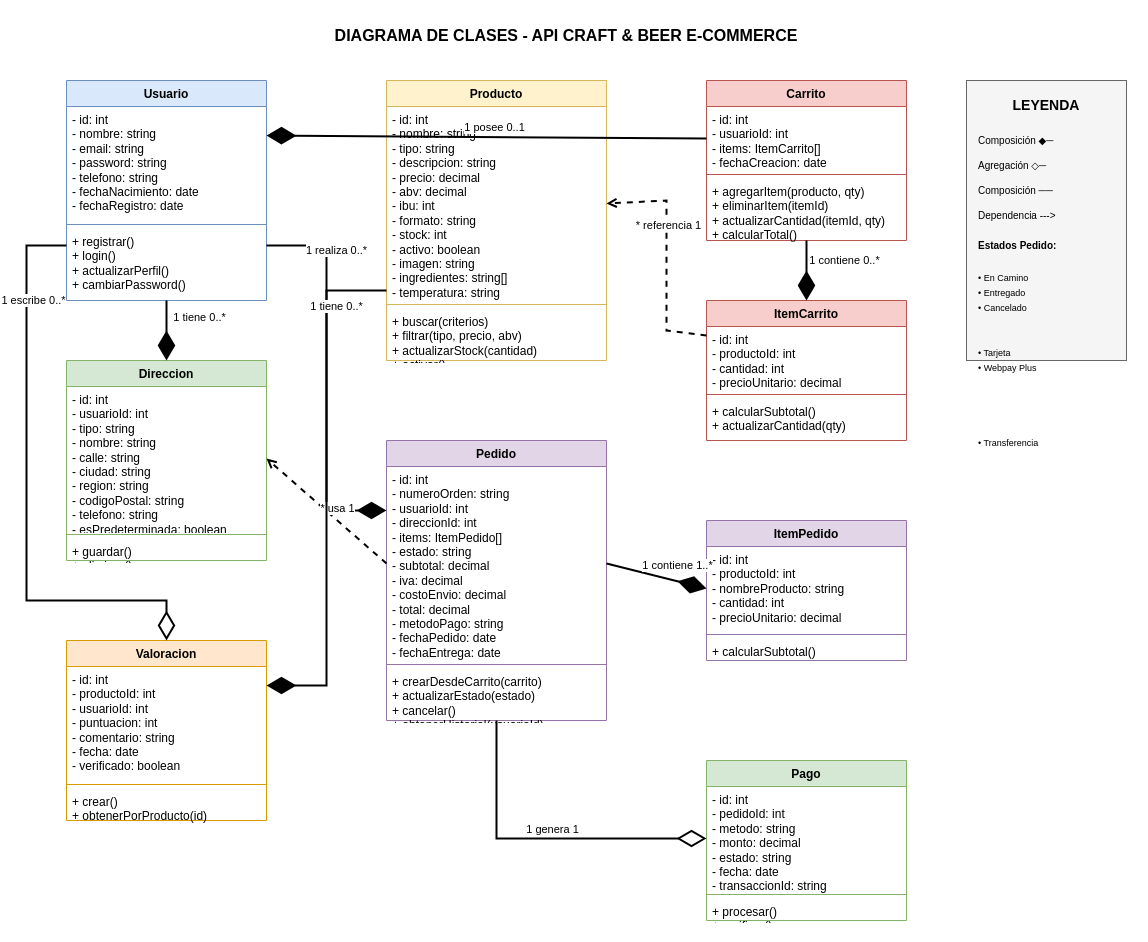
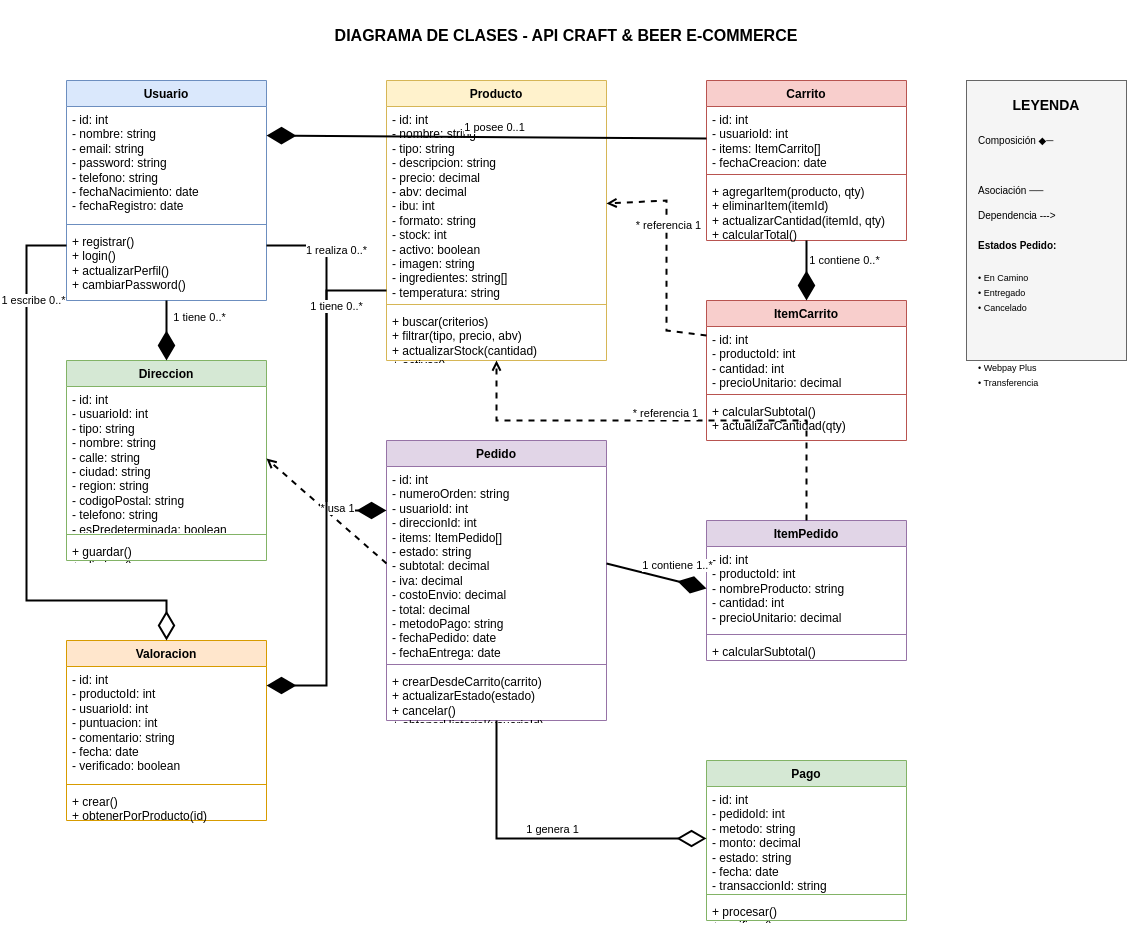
node "Agregación ◇─": removed
node "Composición ──": label "Composición ──" -> "Asociación ──"
node "• Tarjeta": removed
edge "ItemPedido" -> "Producto": added, label "* referencia 1"
node "• Transferencia": moved (1047, 443) -> (1047, 383)
